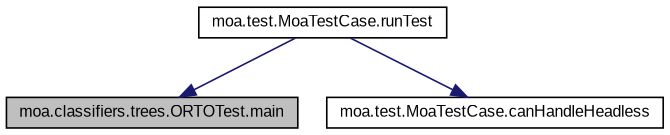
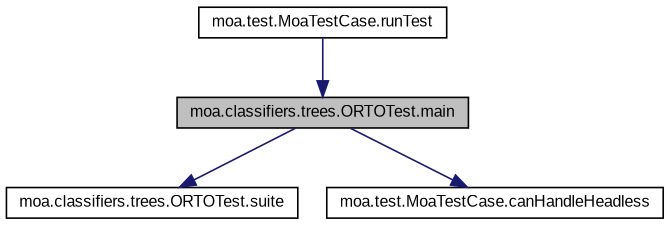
edge "moa.test.MoaTestCase.runTest" -> "moa.test.MoaTestCase.canHandleHeadless": now "moa.classifiers.trees.ORTOTest.main" -> "moa.test.MoaTestCase.canHandleHeadless"
node "moa.classifiers.trees.ORTOTest.suite": added
